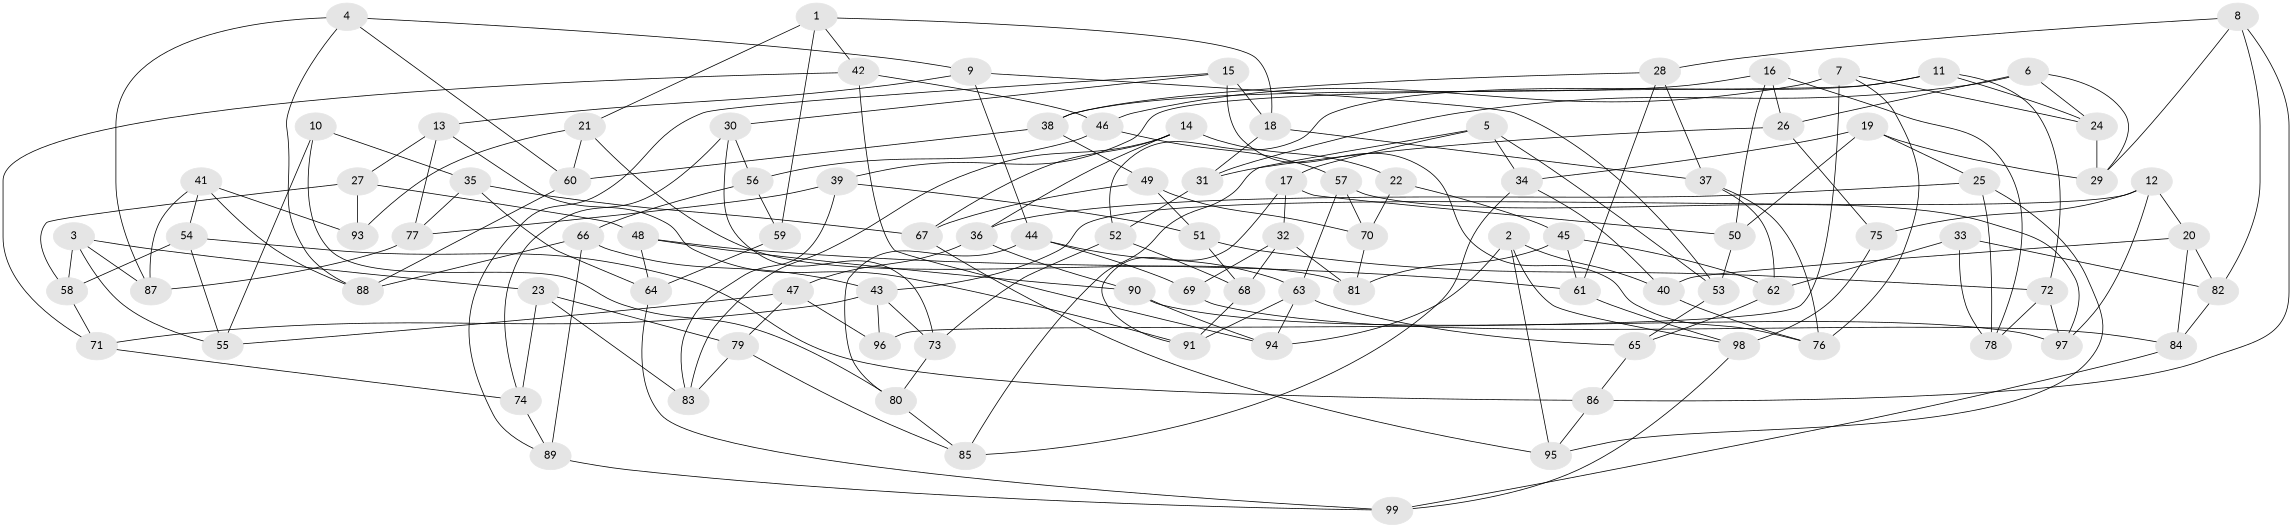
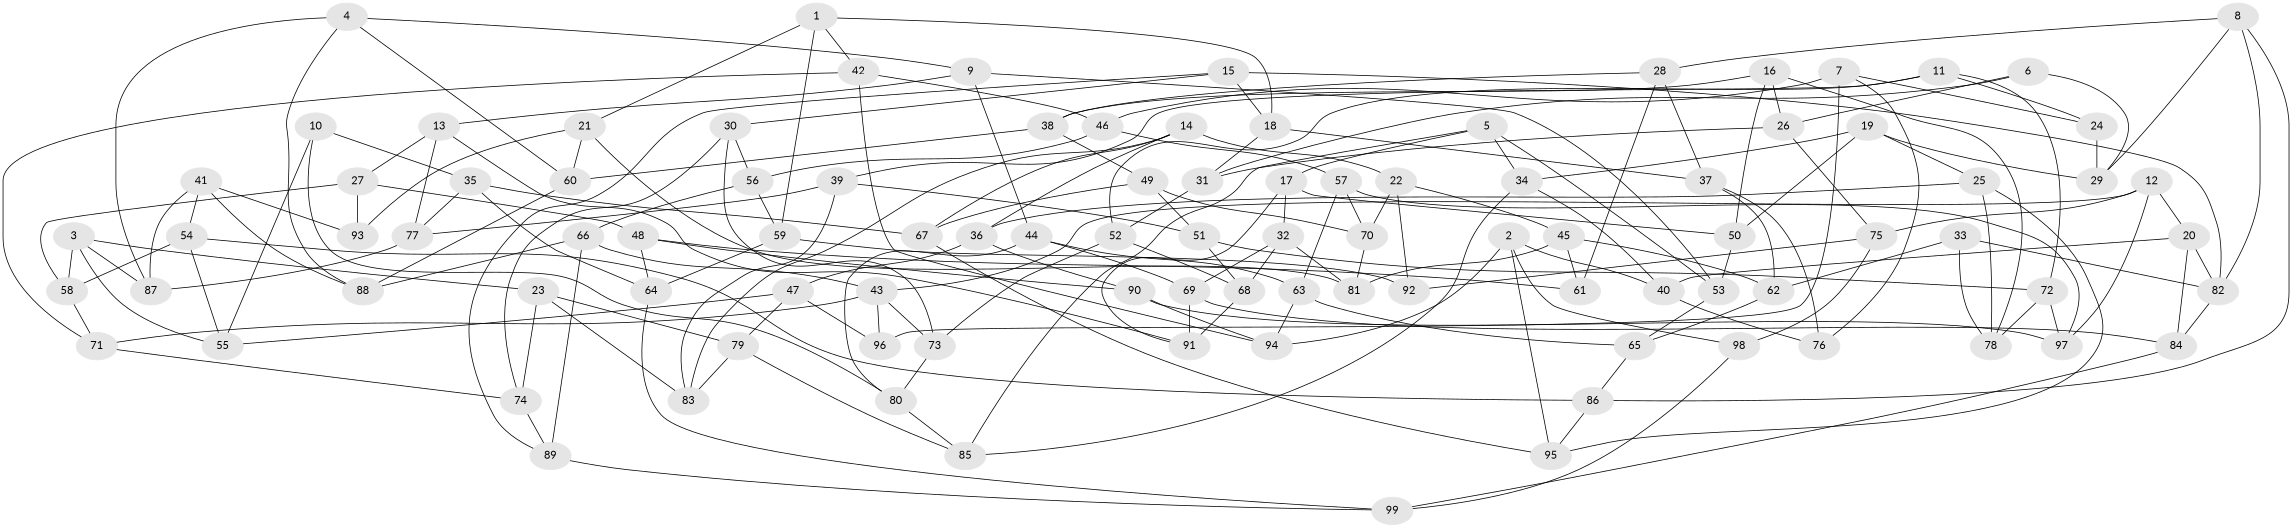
edge "6" -- "24": removed
edge "15" -- "76": now "15" -- "82"
node "92": added
edge "61" -- "98": removed
edge "63" -- "91": now "69" -- "91"
